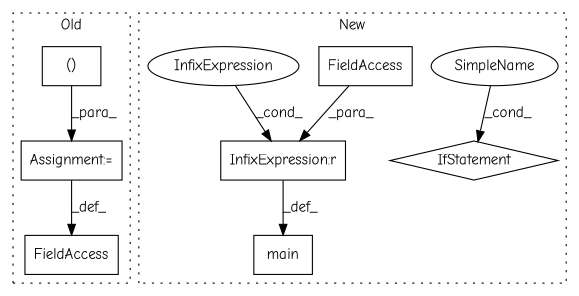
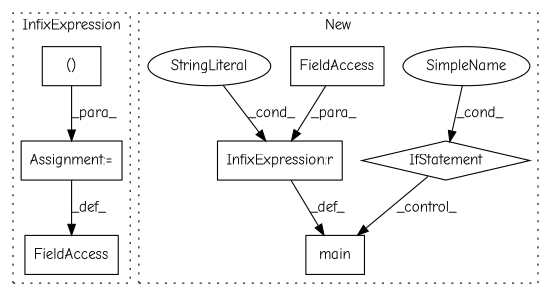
cluster "Old": label "Old" -> "InfixExpression"
node "InfixExpression": label "InfixExpression" -> "StringLiteral"
edge "IfStatement" -> "main": added, label "_control_"
